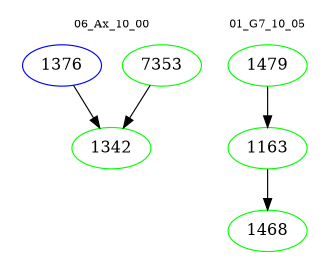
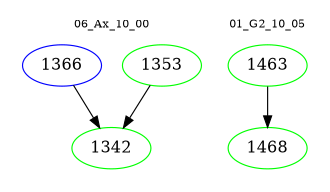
cluster "01_G7_10_05": label "01_G7_10_05" -> "01_G2_10_05"
node "1376": label "1376" -> "1366"
node "7353": label "7353" -> "1353"
node "1479": removed
node "1163": label "1163" -> "1463"
